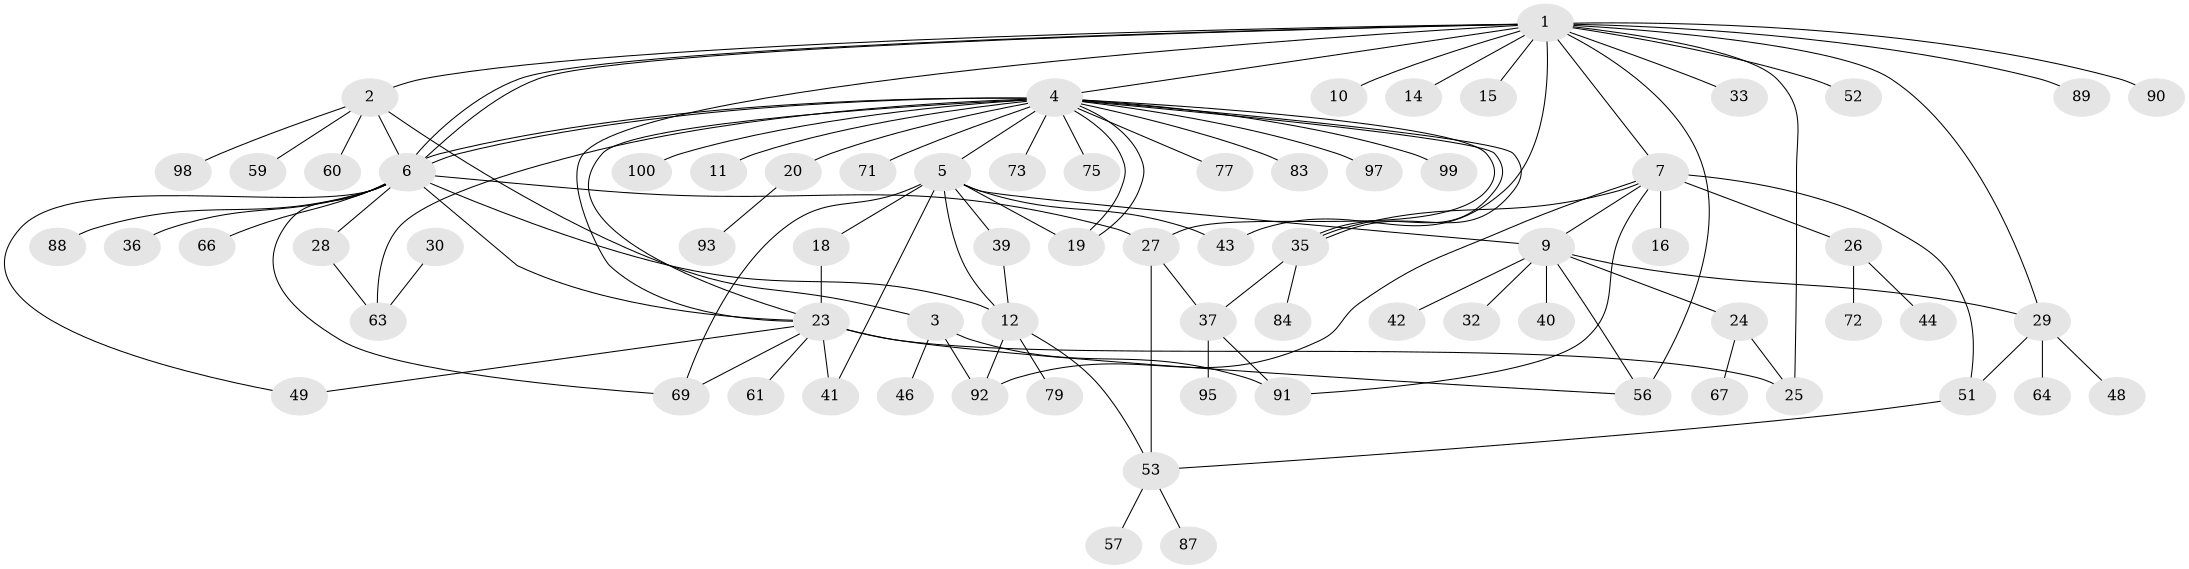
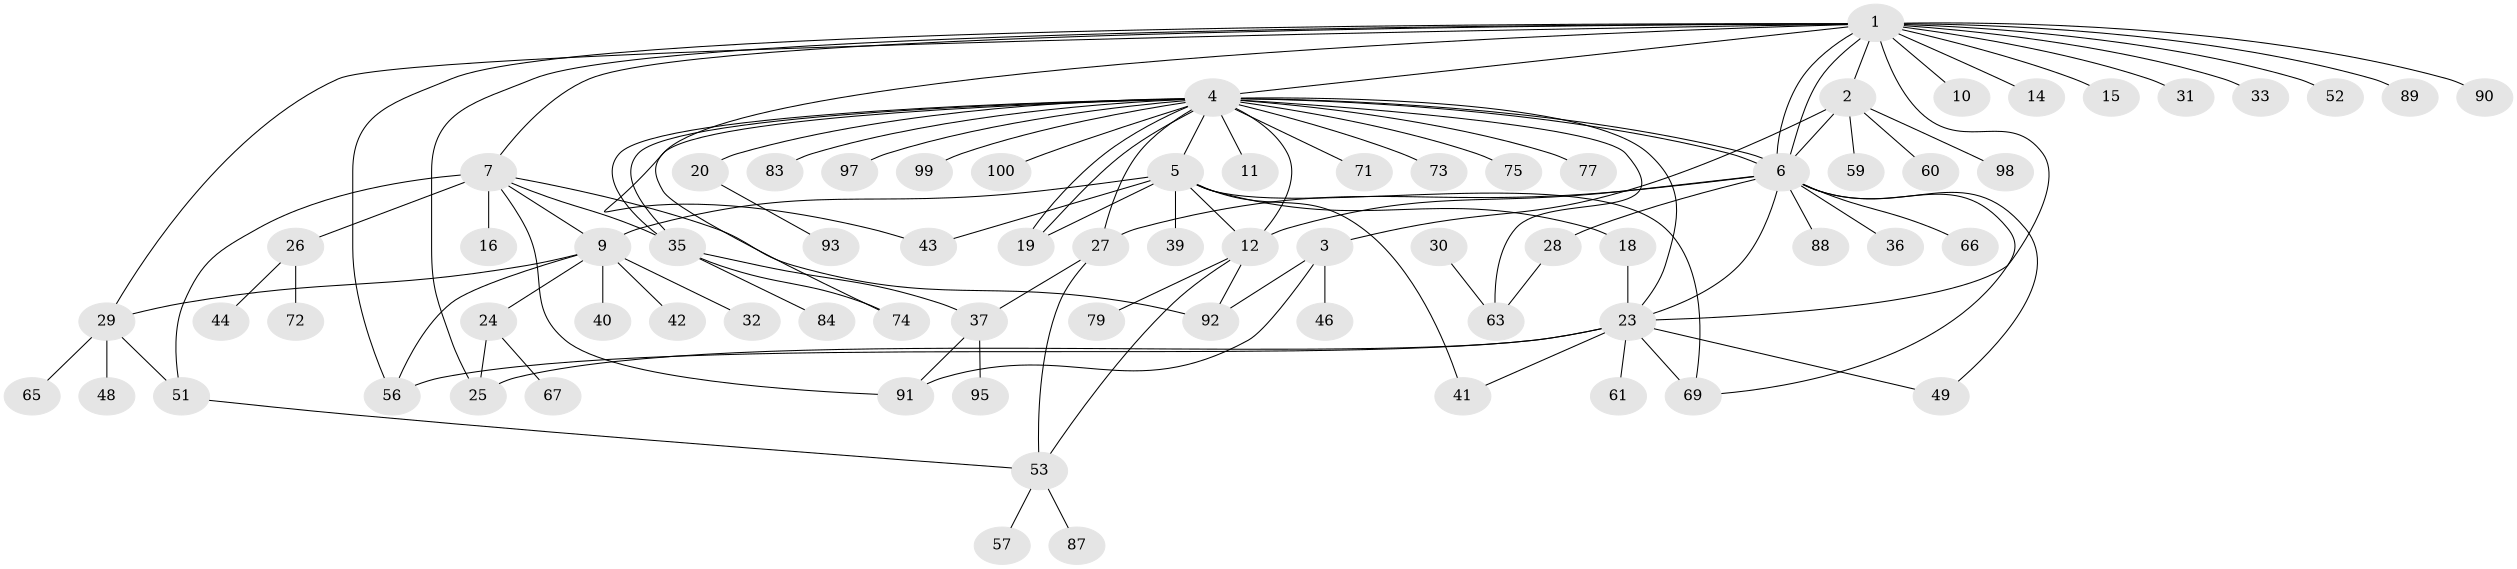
node "31": added
edge "39" -- "12": now "4" -- "12"
node "74": added
node "64": label "64" -> "65"
